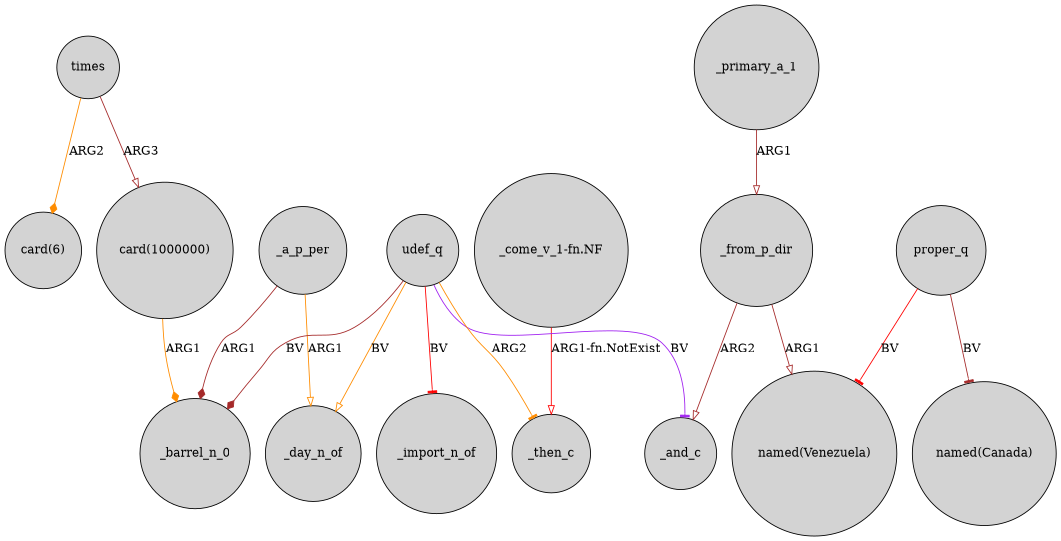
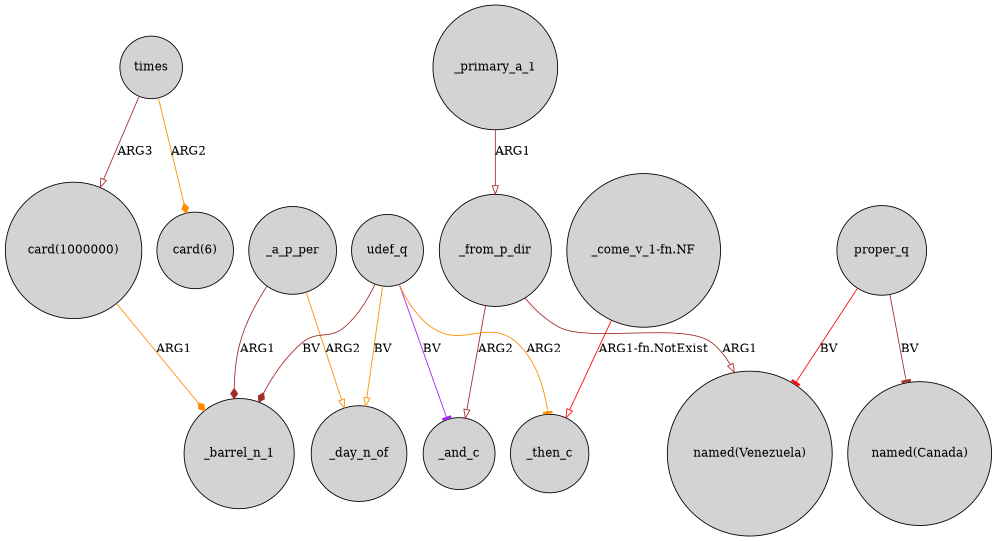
edge "_a_p_per" -> "_day_n_of": label "ARG1" -> "ARG2"
node "_barrel_n_0": label "_barrel_n_0" -> "_barrel_n_1"
node "_import_n_of": removed
